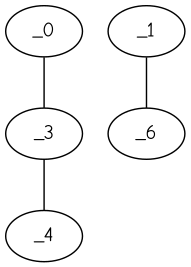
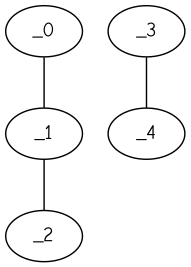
edge "_0" -- "_3": now "_0" -- "_1"
node "_6": label "_6" -> "_2"
